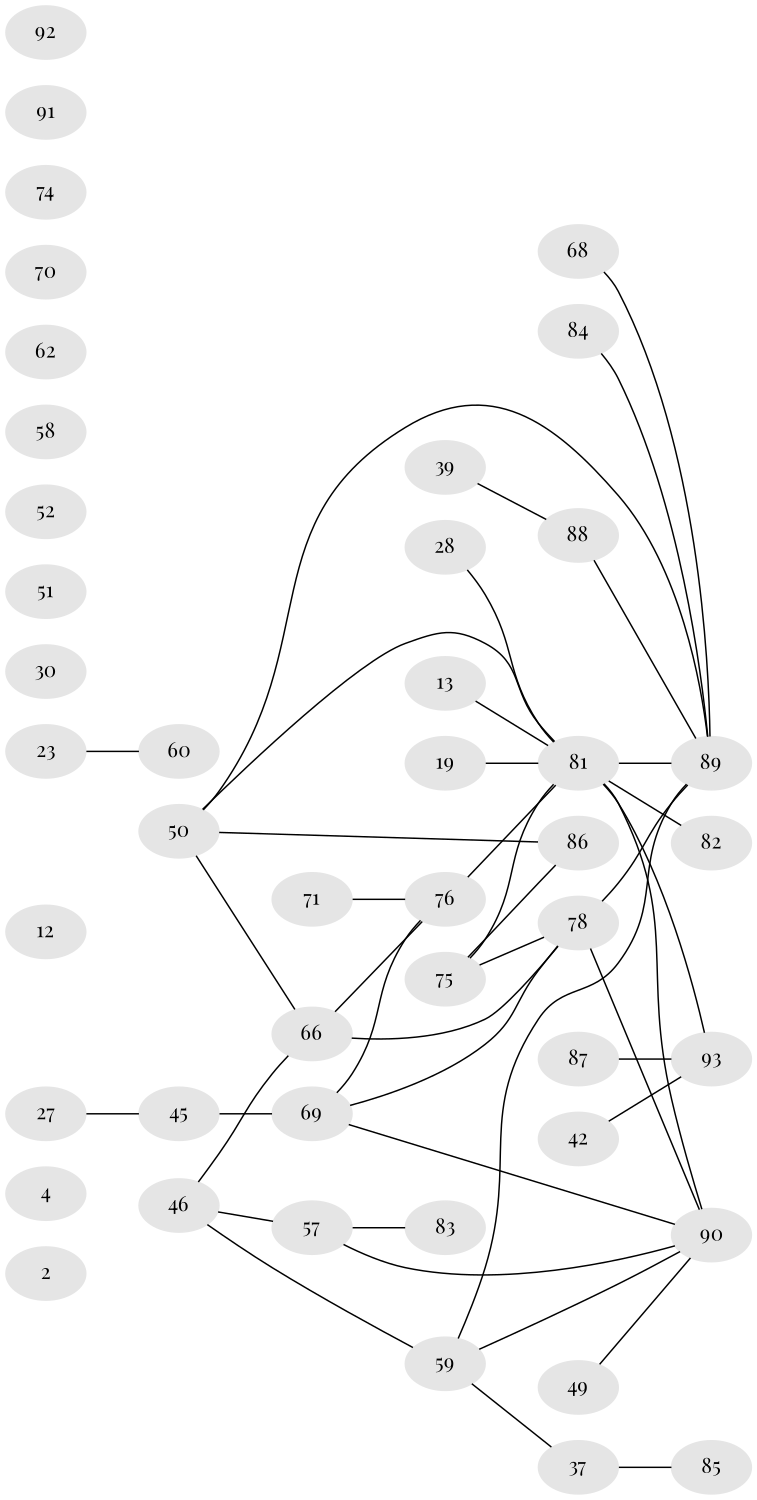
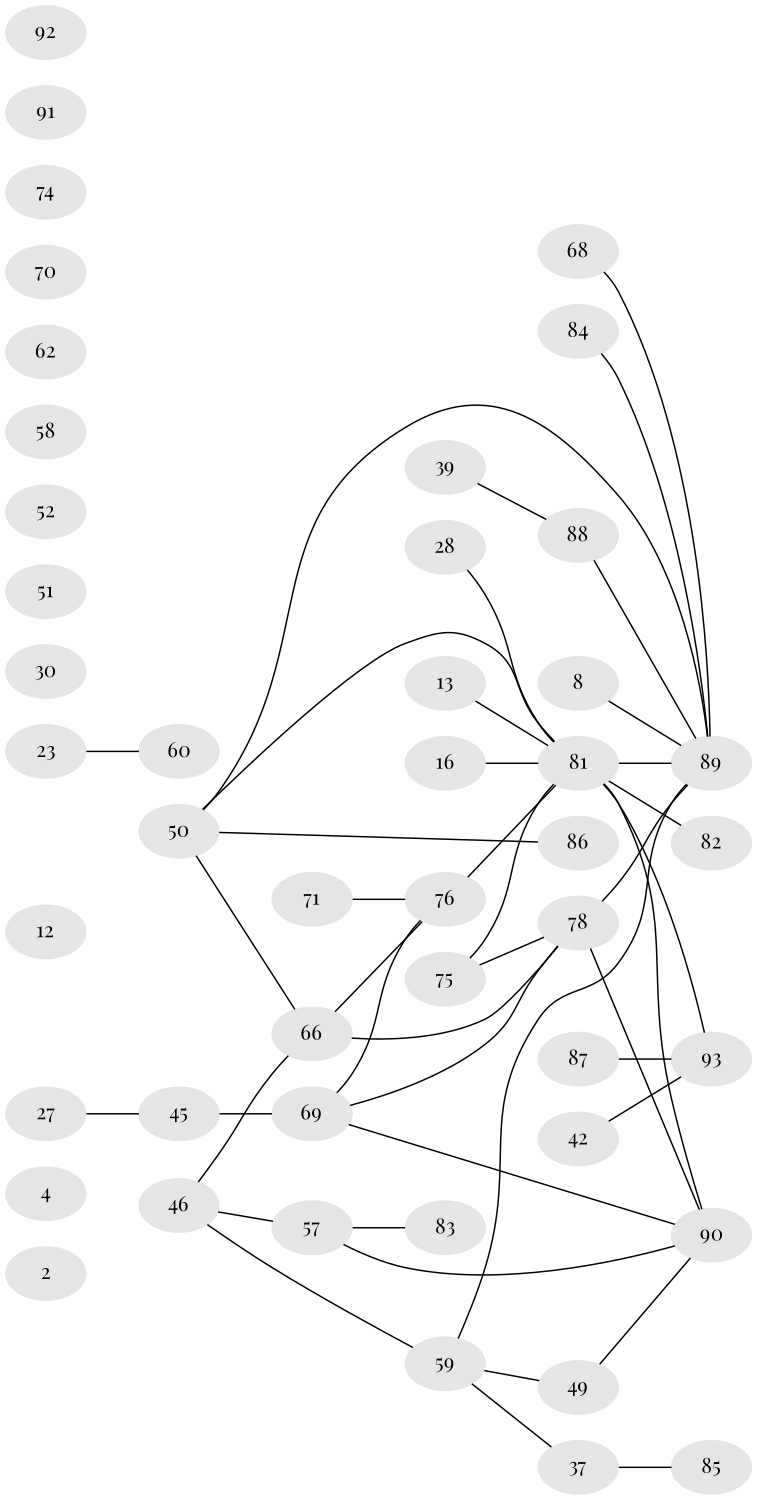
node "8": added
node "19": label "19" -> "16"
edge "86" -- "75": removed
edge "90" -- "59": now "49" -- "59"
